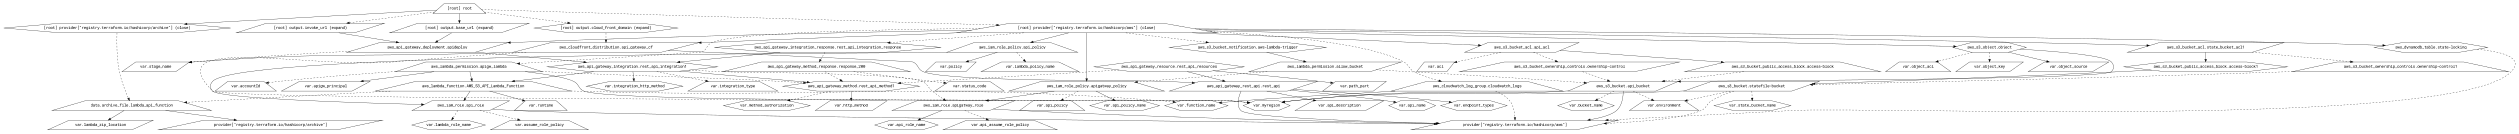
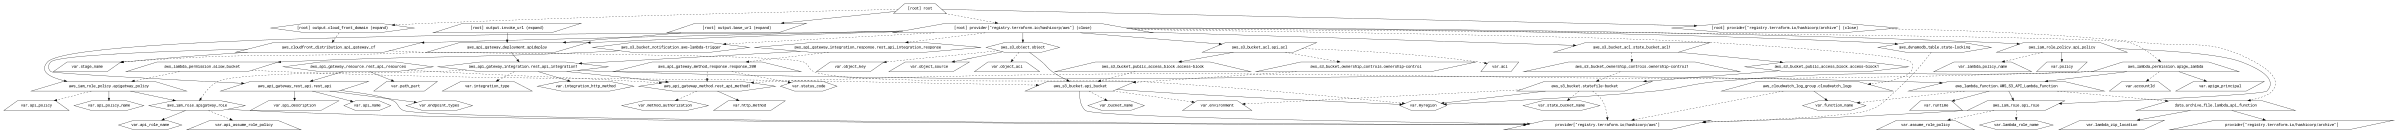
edge "[root] root" -> "[root] output.invoke_url (expand)": removed
node "var.status_code": shape trapezium -> hexagon
node "aws_iam_role.apigatway_role": shape parallelogram -> hexagon
